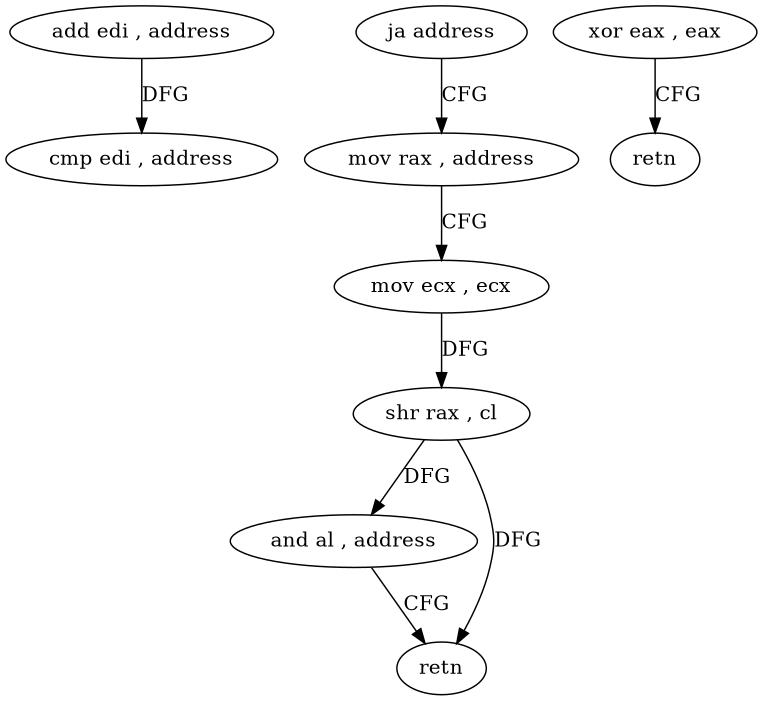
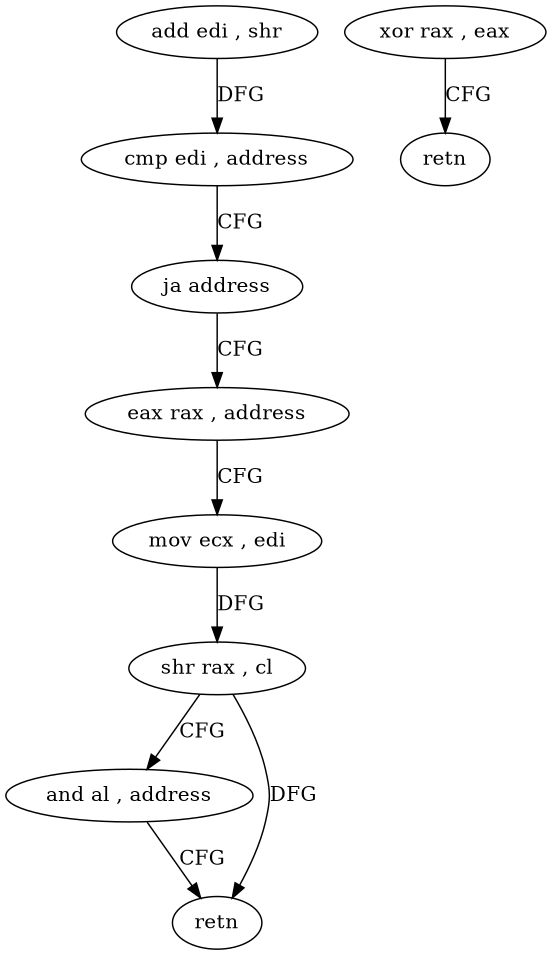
node "add edi , address": label "add edi , address" -> "add edi , shr"
node "xor eax , eax": label "xor eax , eax" -> "xor rax , eax"
node "mov rax , address": label "mov rax , address" -> "eax rax , address"
edge "cmp edi , address" -> "ja address": added, label "CFG"
node "mov ecx , ecx": label "mov ecx , ecx" -> "mov ecx , edi"
edge "shr rax , cl" -> "and al , address": label "DFG" -> "CFG"
